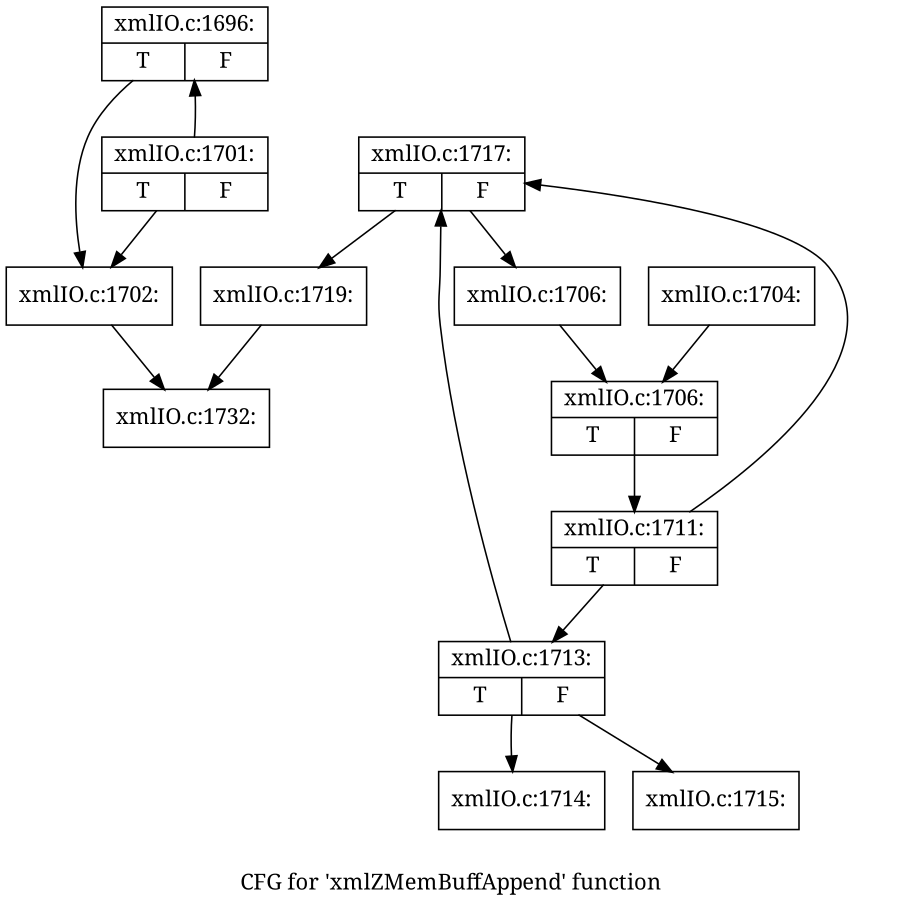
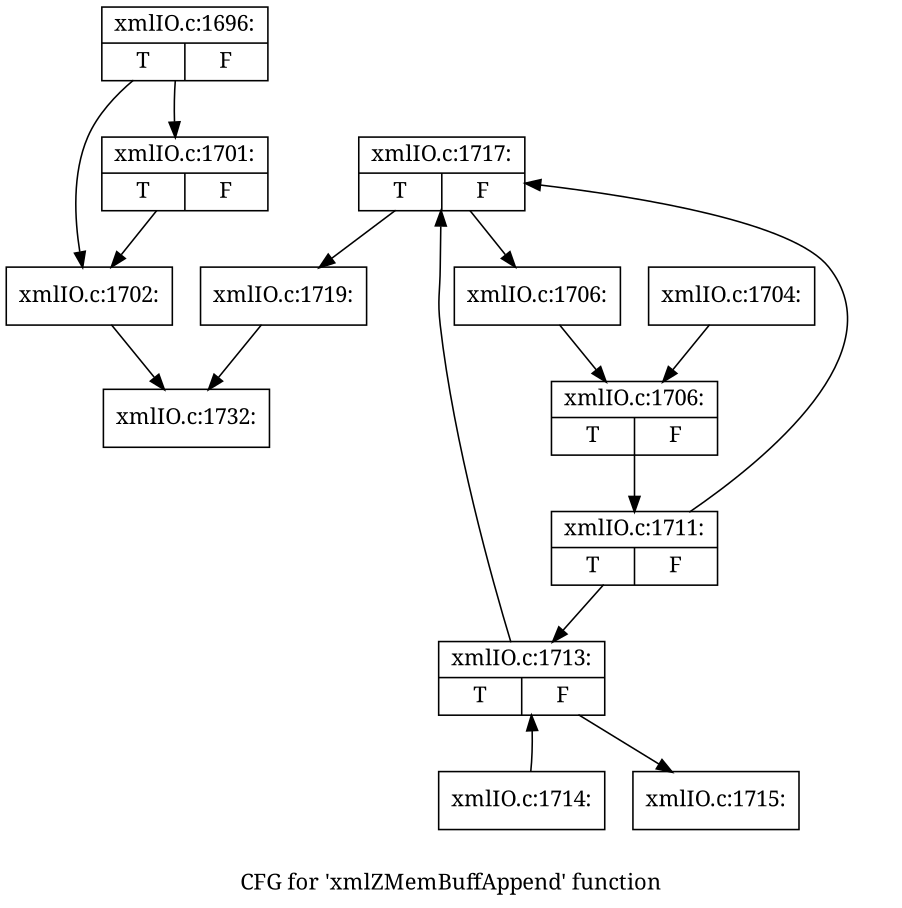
edge "xmlIO.c:1701:" -> "xmlIO.c:1696:": reversed
edge "xmlIO.c:1713:" -> "xmlIO.c:1714:": reversed
